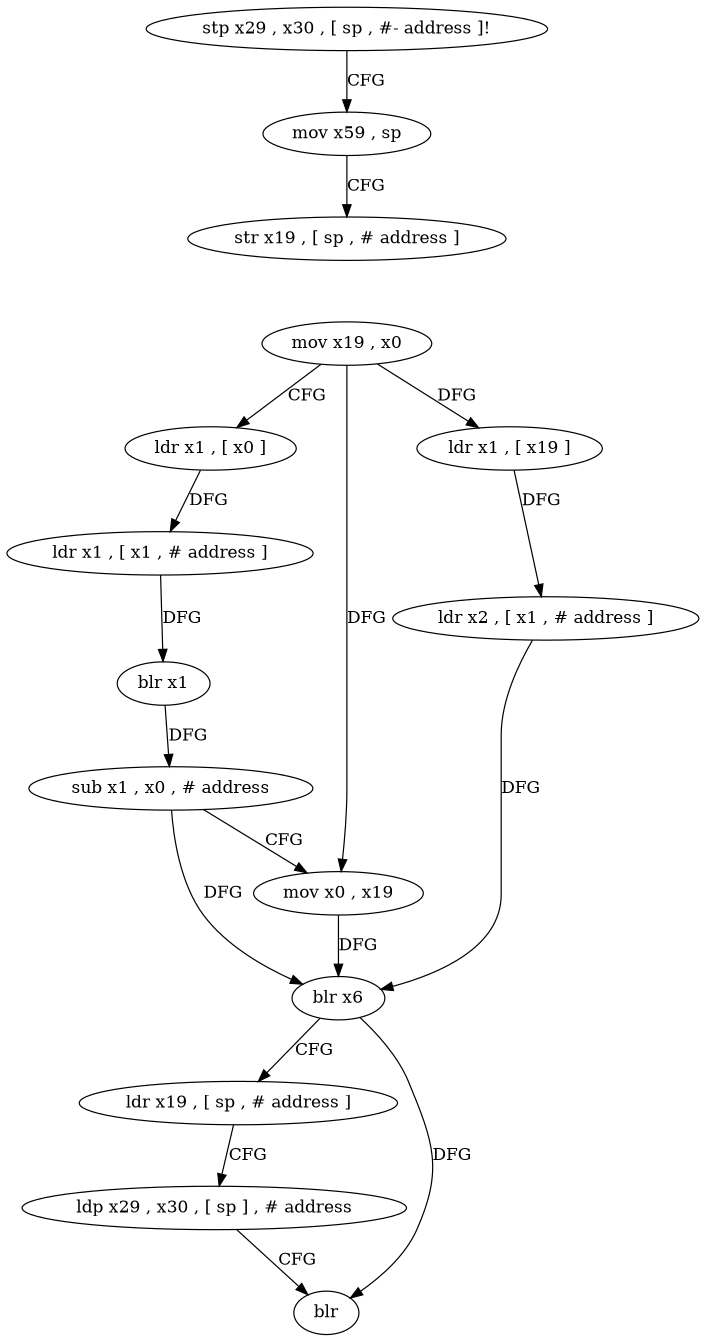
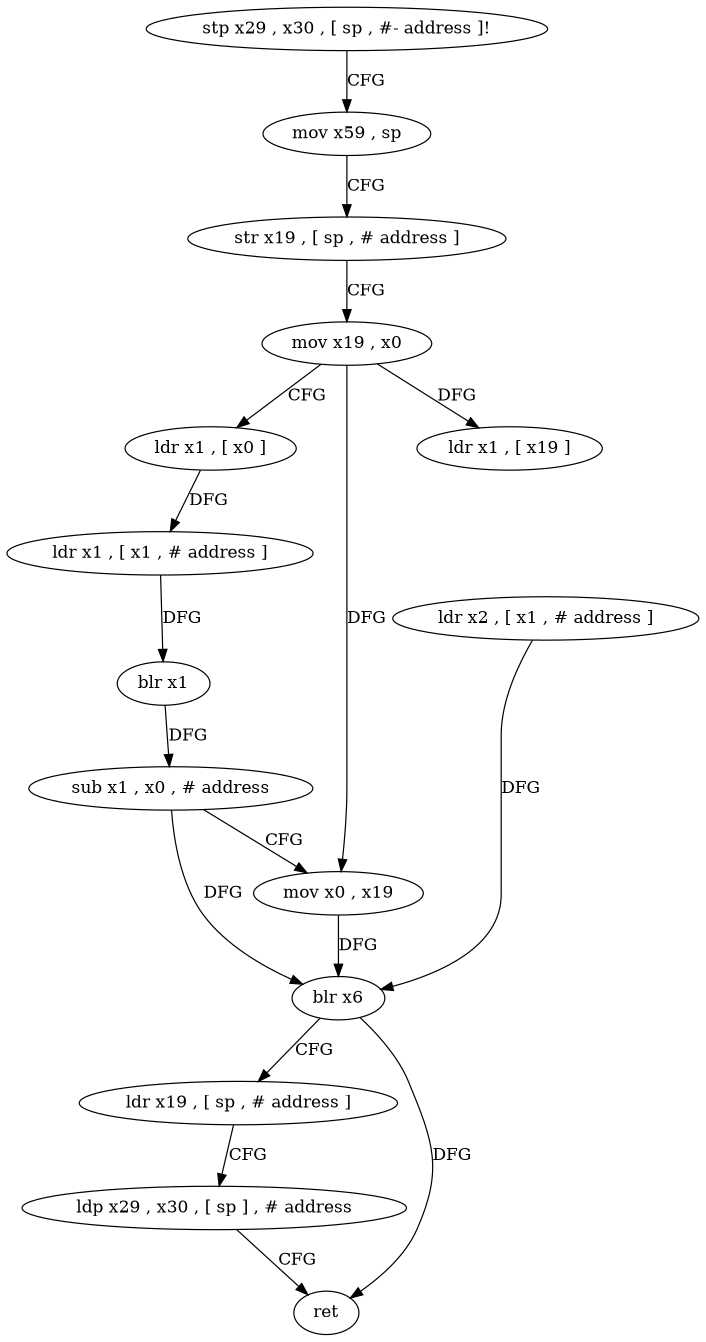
edge "str x19 , [ sp , # address ]" -> "mov x19 , x0": added, label "CFG"
edge "ldr x1 , [ x19 ]" -> "ldr x2 , [ x1 , # address ]": removed, label "DFG"
node "blr": label "blr" -> "ret"
